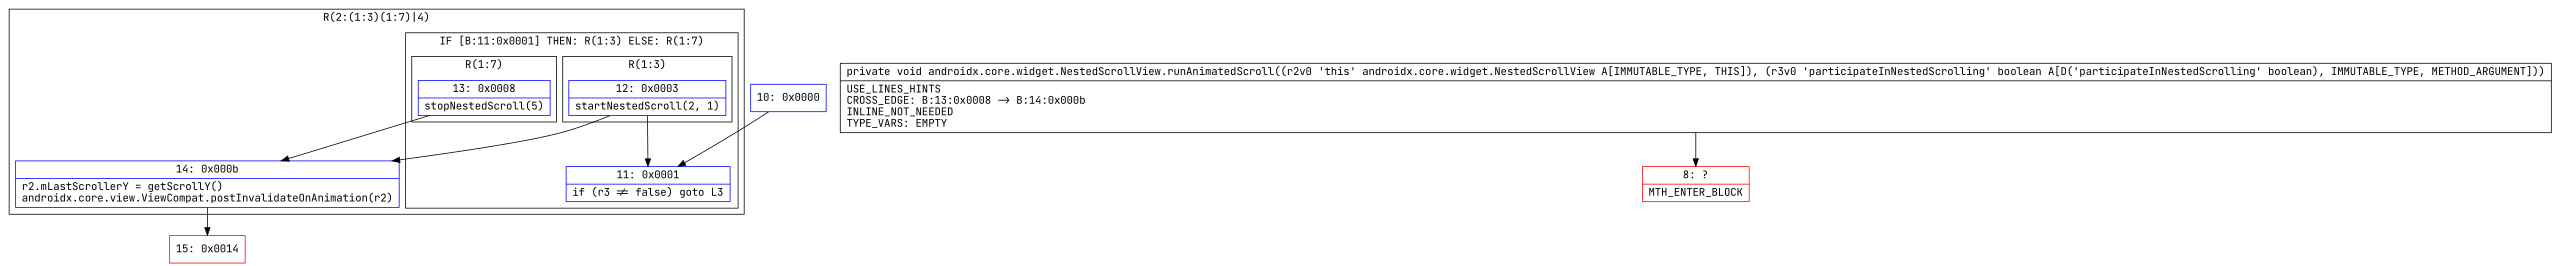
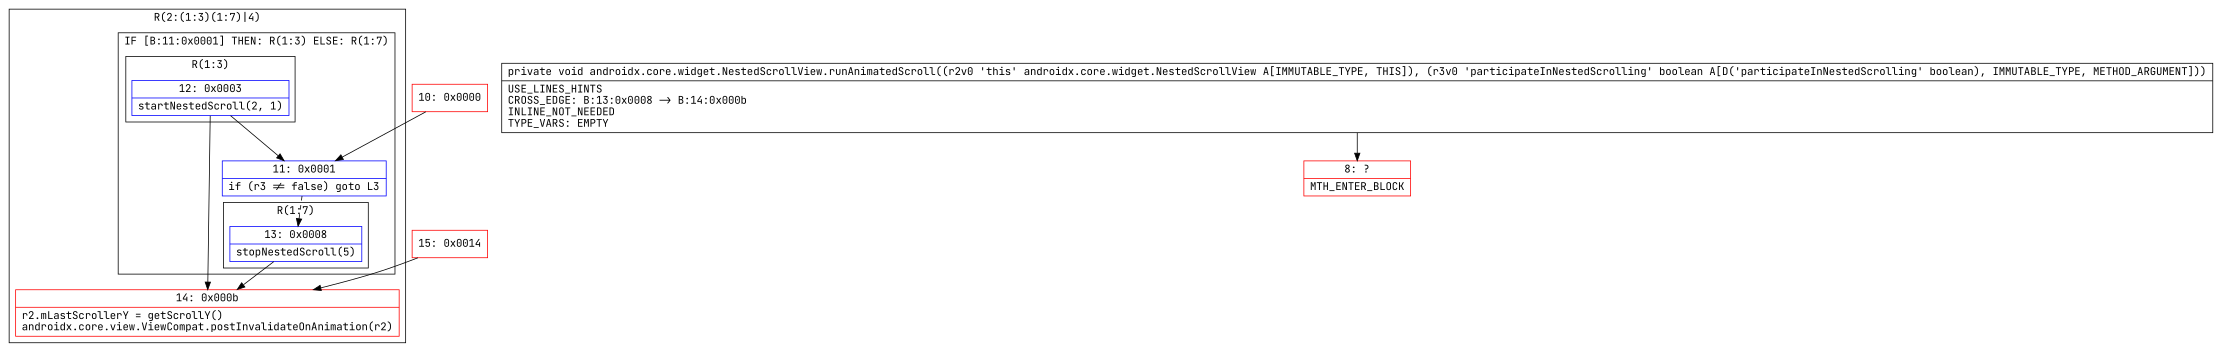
node "10: 0x0000": color blue -> red
node "14: 0x000b": color blue -> red
edge "11: 0x0001" -> "13: 0x0008": added
edge "14: 0x000b" -> "15: 0x0014": reversed
